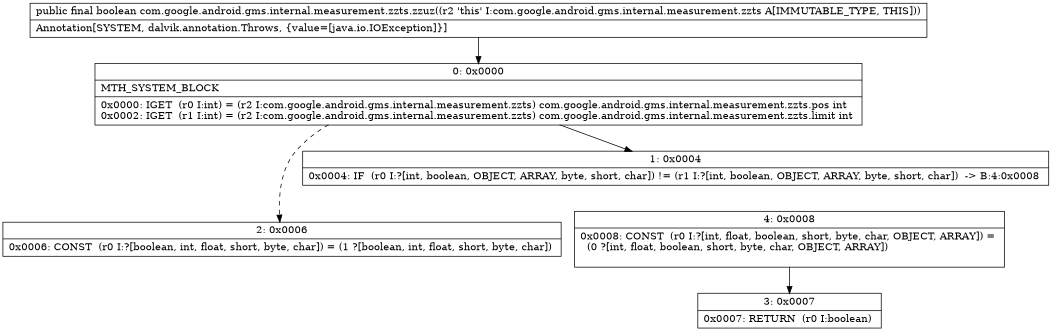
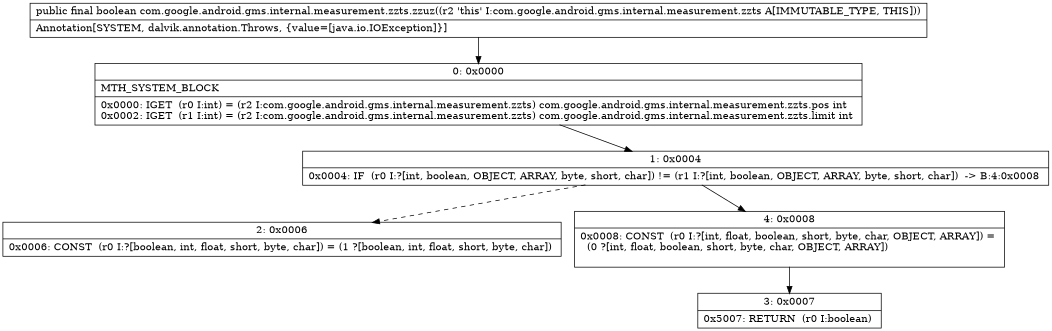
edge "0: 0x0000" -> "2: 0x0006": now "1: 0x0004" -> "2: 0x0006"
edge "1: 0x0004" -> "4: 0x0008": added
node "3: 0x0007": text "0x0007: RETURN  (r0 I:boolean)" -> "0x5007: RETURN  (r0 I:boolean)"
